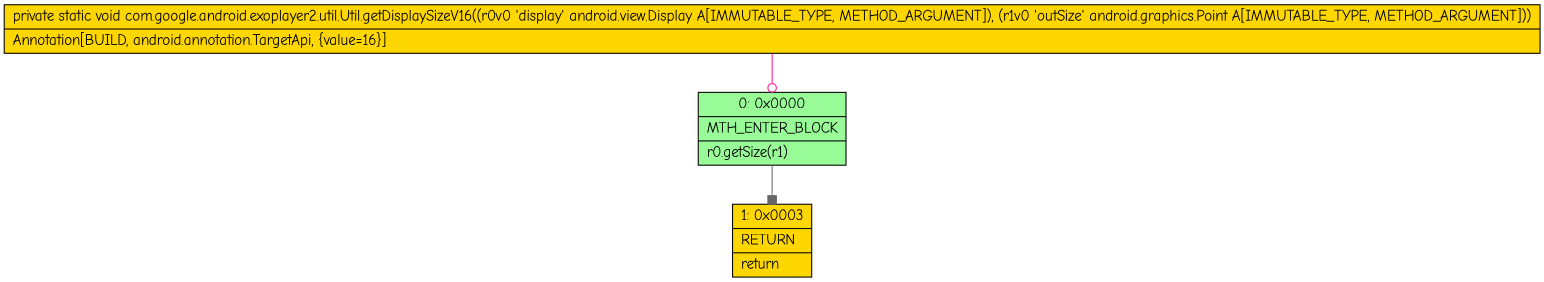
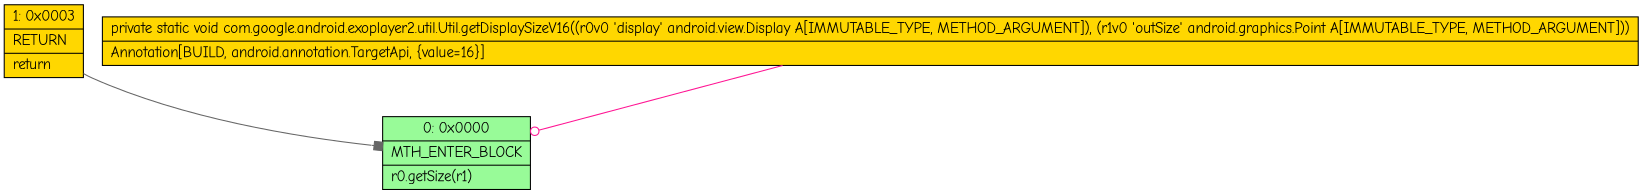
edge "0: 0x0000" -> "1: 0x0003": reversed
